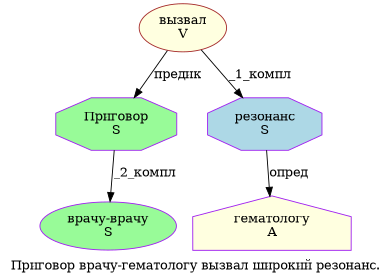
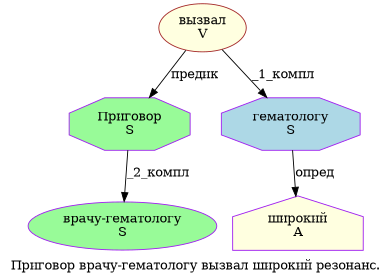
node "резонанс S": label "резонанс S" -> "гематологу S"
node "врачу-врачу S": label "врачу-врачу S" -> "врачу-гематологу S"
node "гематологу A": label "гематологу A" -> "широкий A"
